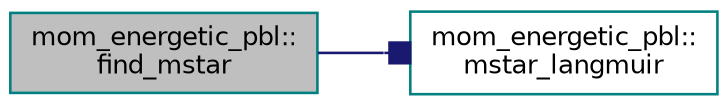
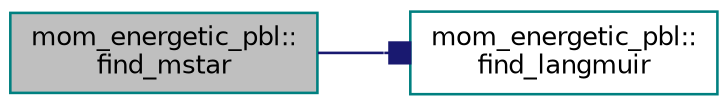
node "mom_energetic_pbl:: mstar_langmuir": label "mom_energetic_pbl:: mstar_langmuir" -> "mom_energetic_pbl:: find_langmuir"
